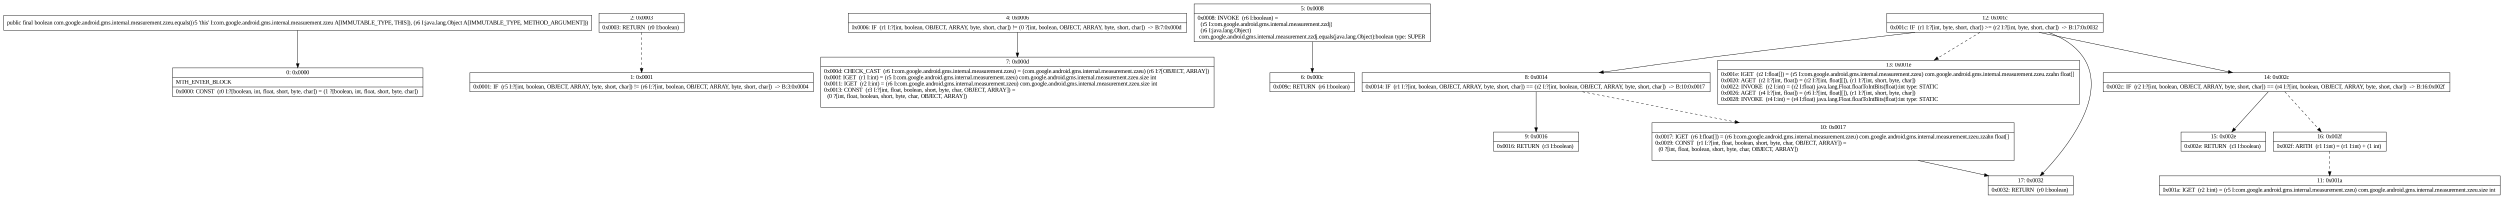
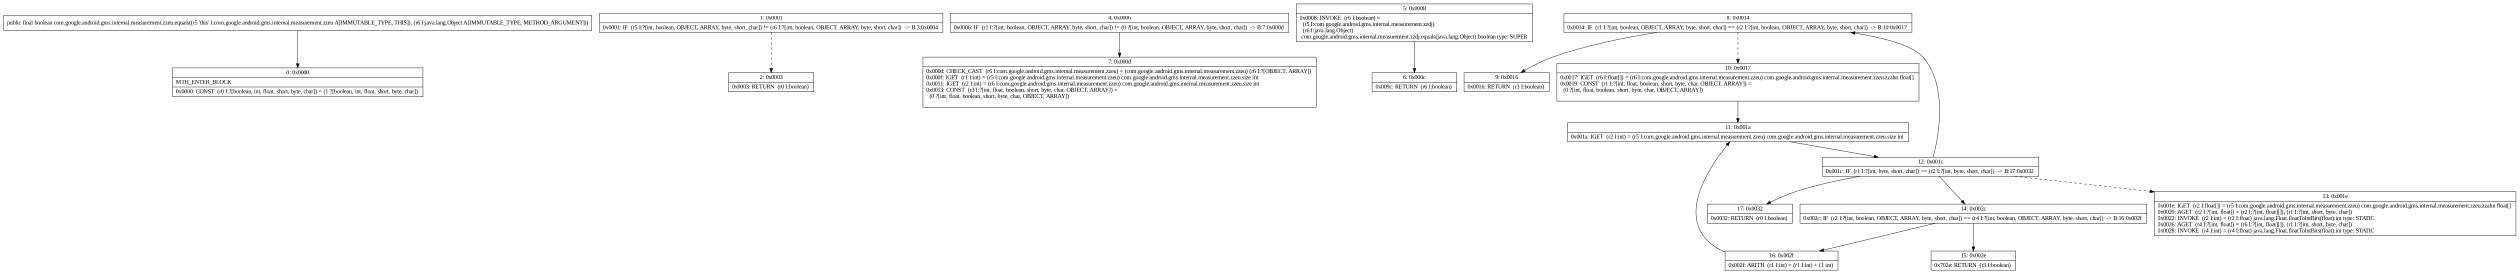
edge "2: 0x0003" -> "1: 0x0001": reversed
edge "14: 0x002c" -> "16: 0x002f": style dashed -> solid
node "15: 0x002e": text "0x002e: RETURN  (r3 I:boolean)" -> "0x702e: RETURN  (r3 I:boolean)"
edge "11: 0x001a" -> "12: 0x001c": added
edge "16: 0x002f" -> "11: 0x001a": style dashed -> solid
edge "10: 0x0017" -> "17: 0x0032": now "10: 0x0017" -> "11: 0x001a"
